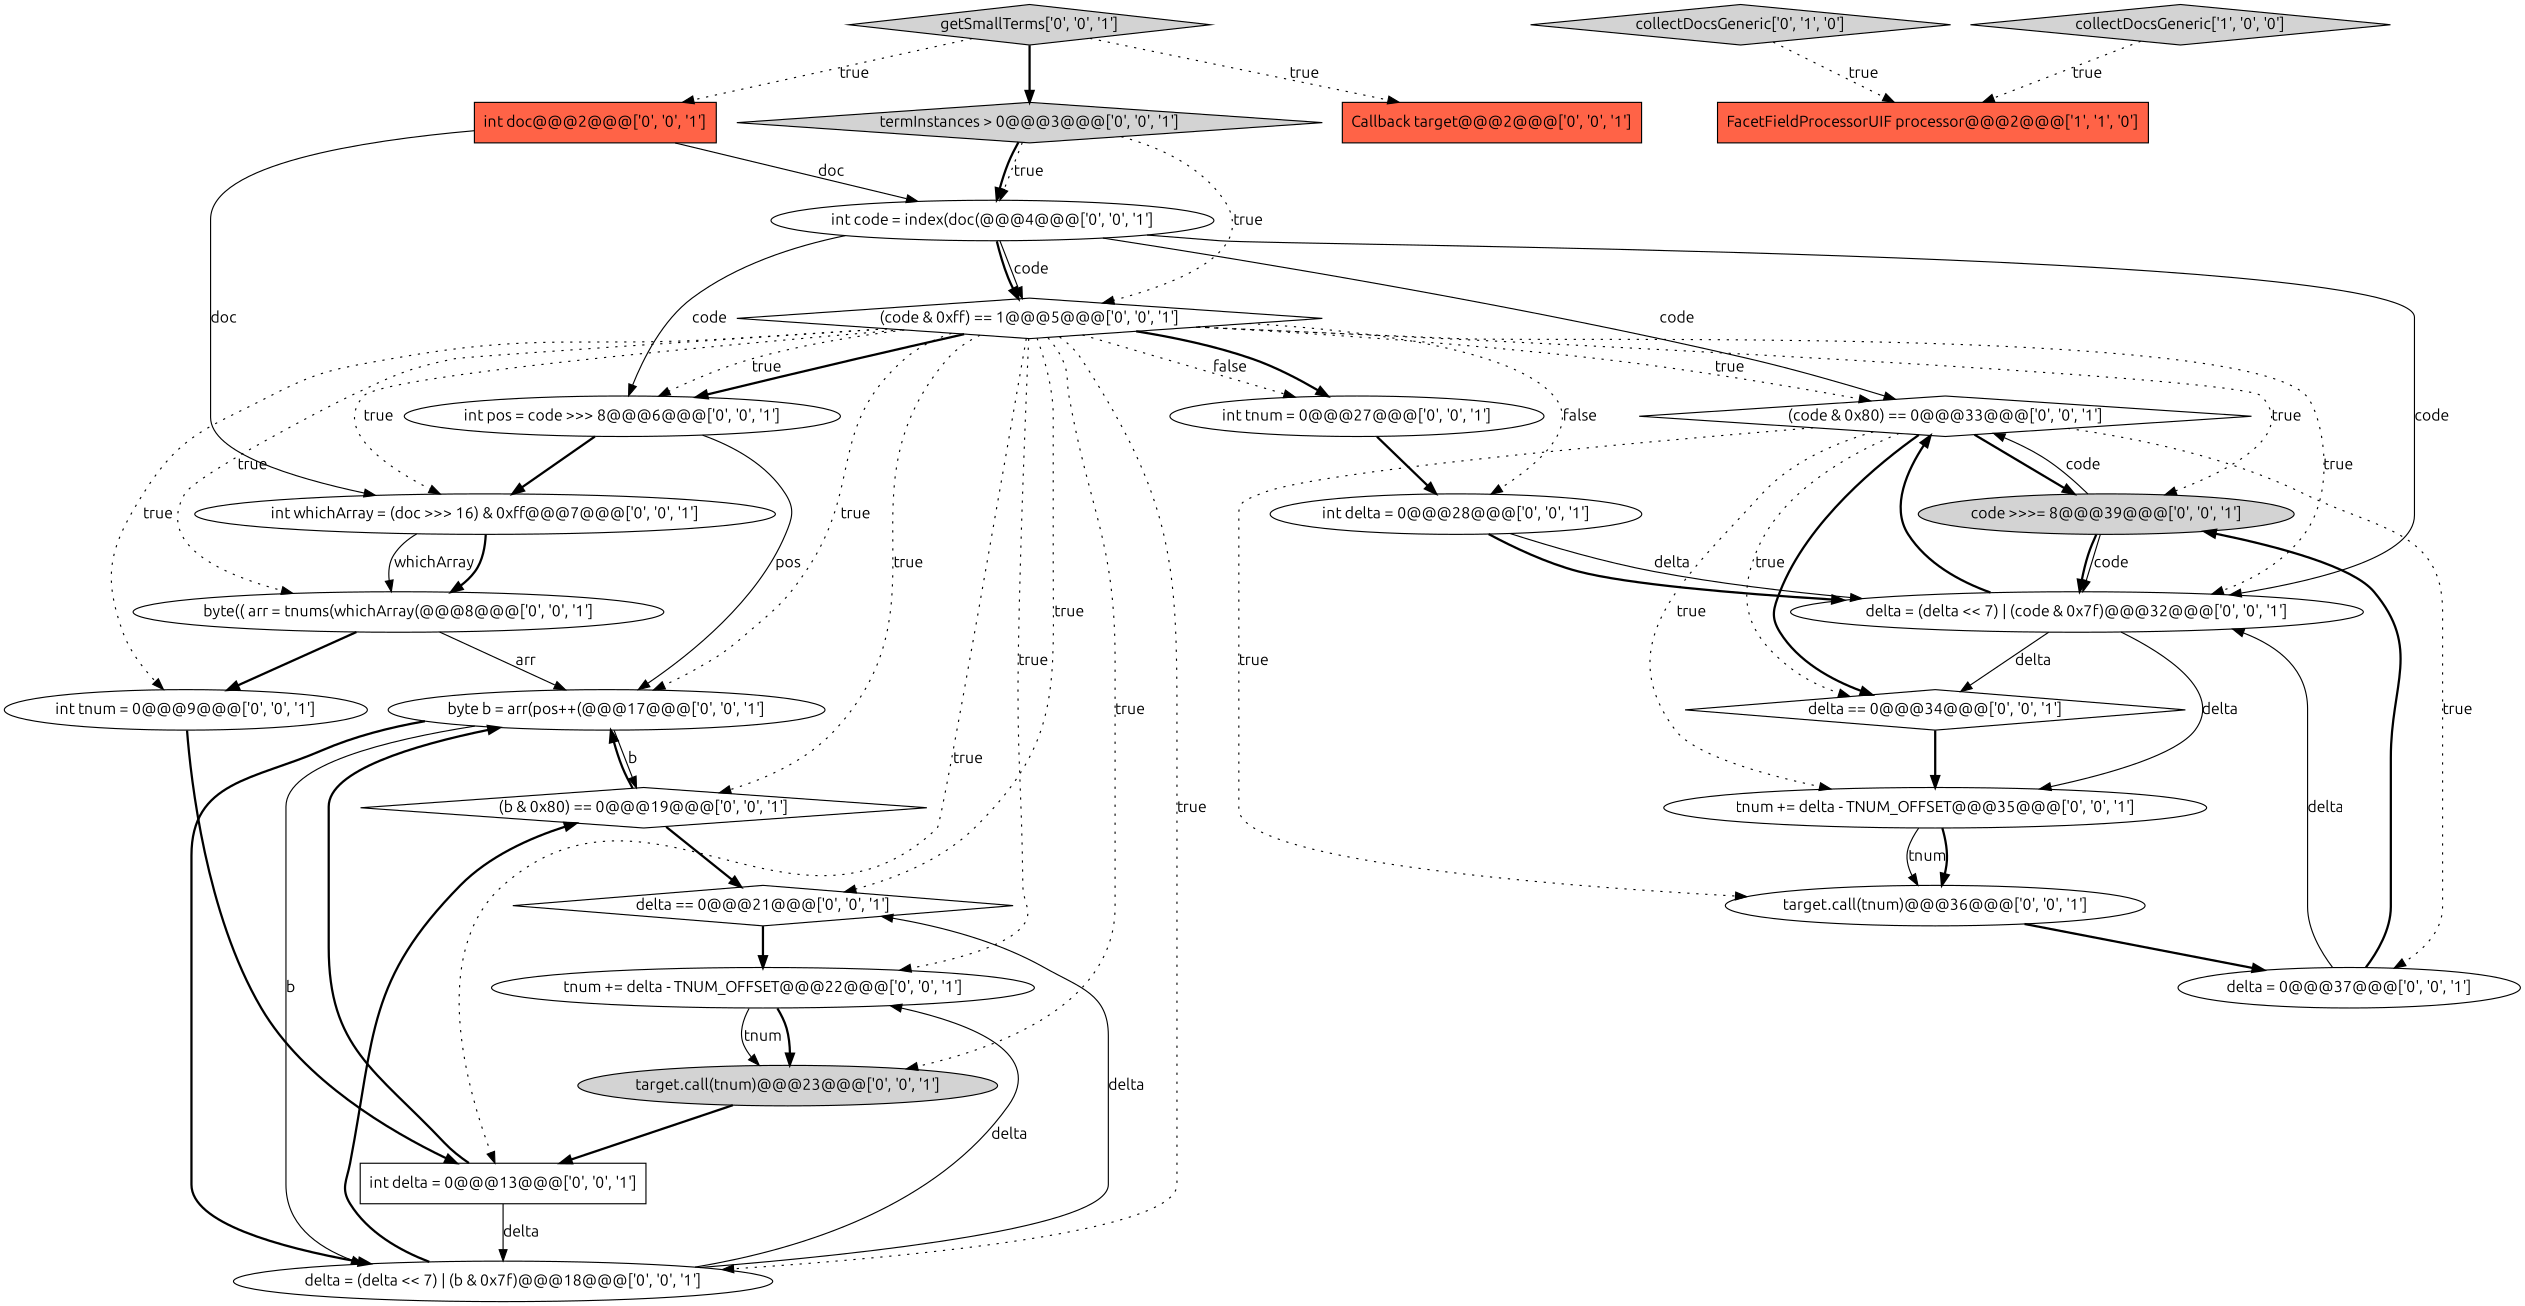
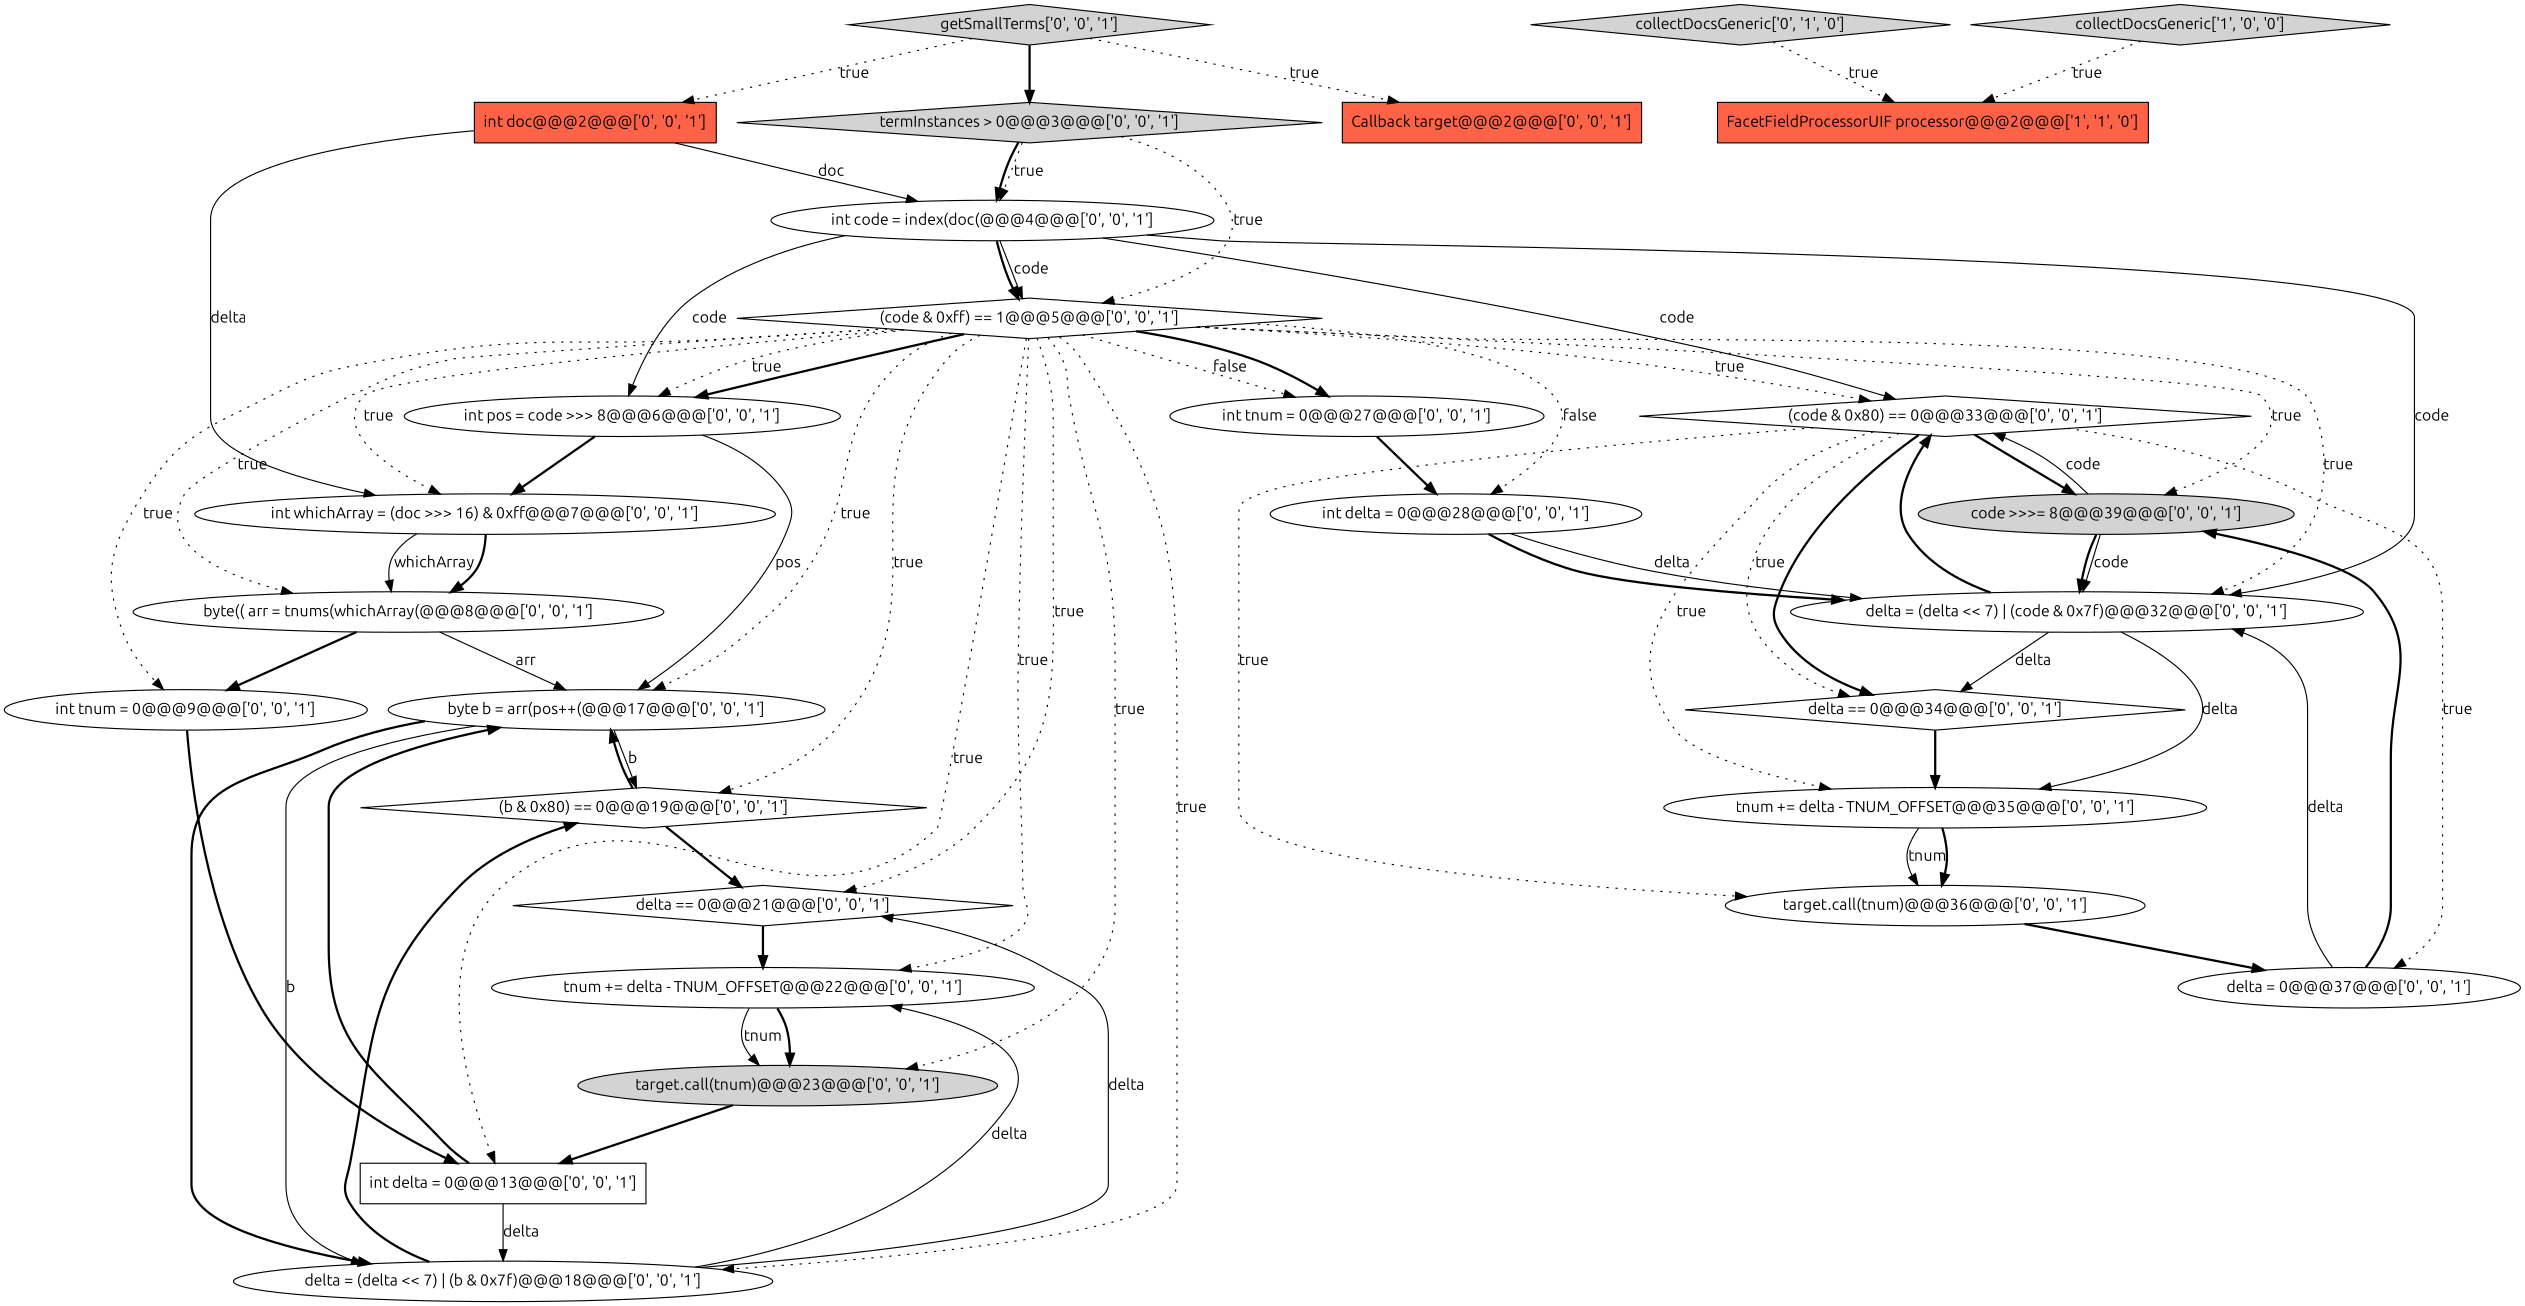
edge "int doc@@@2@@@['0', '0', '1']" -> "int whichArray = (doc >>> 16) & 0xff@@@7@@@['0', '0', '1']": label "doc" -> "delta"
